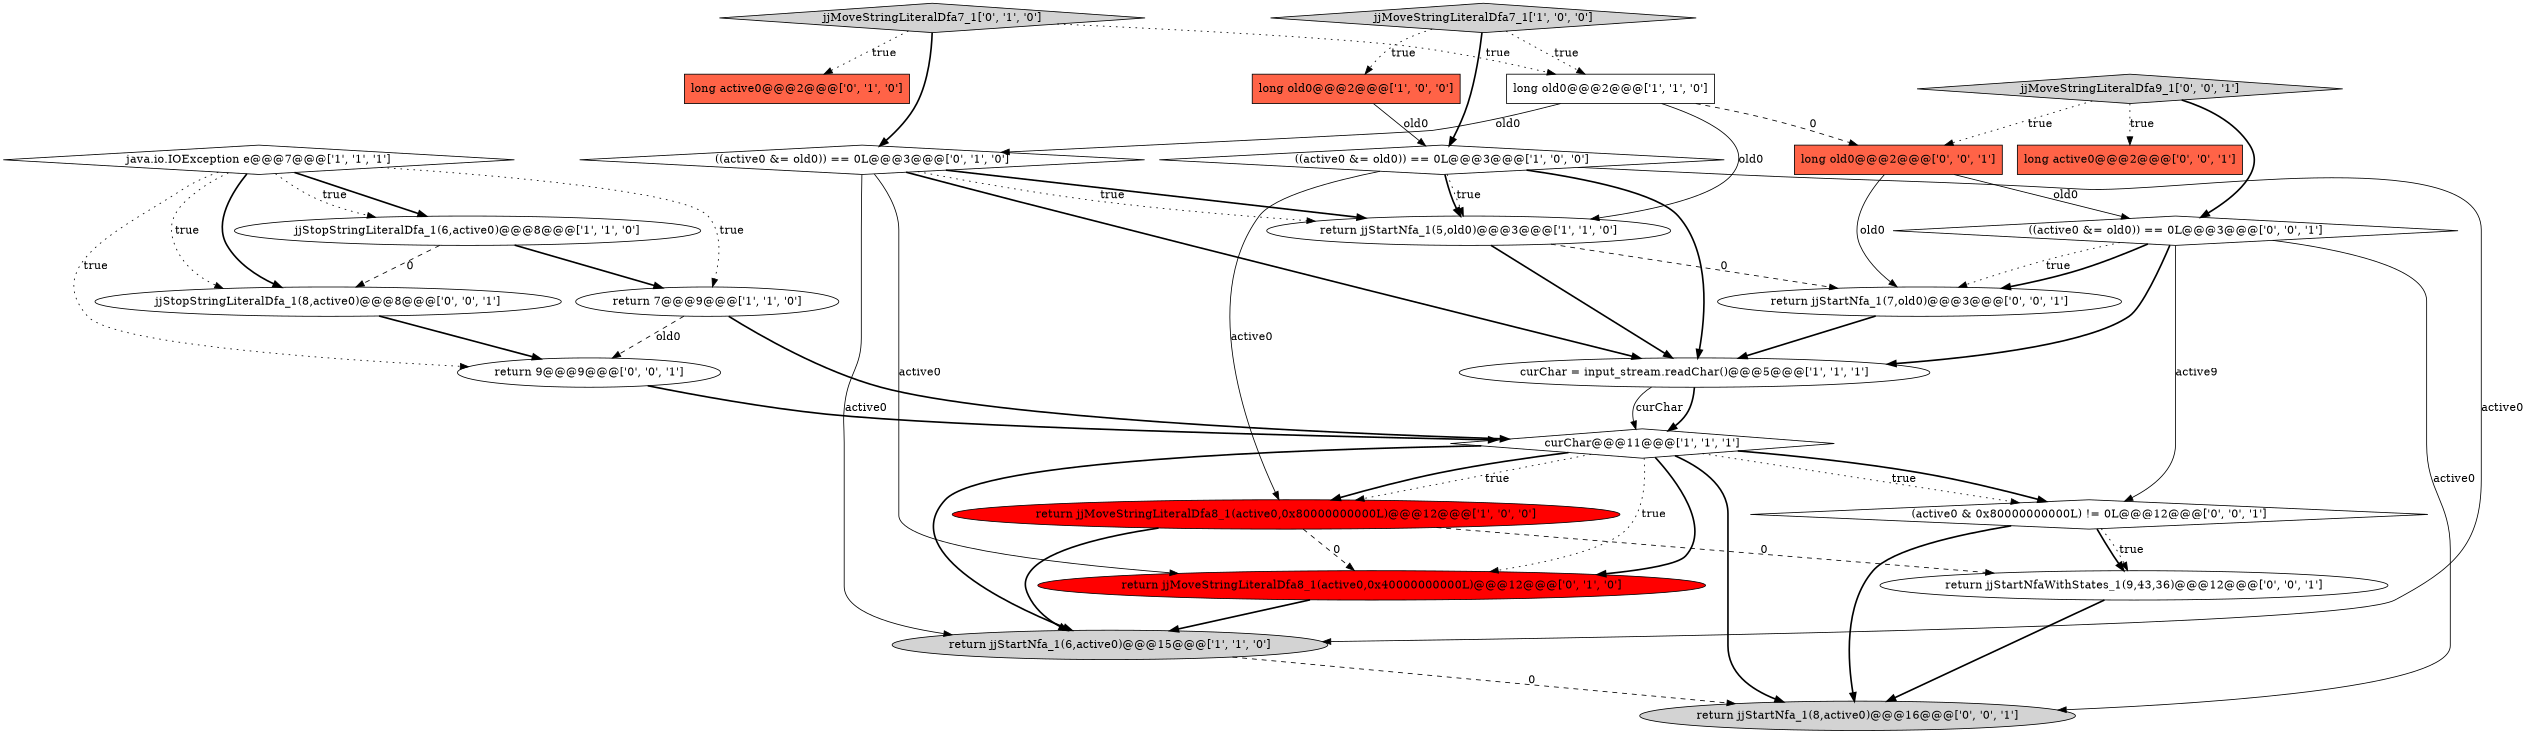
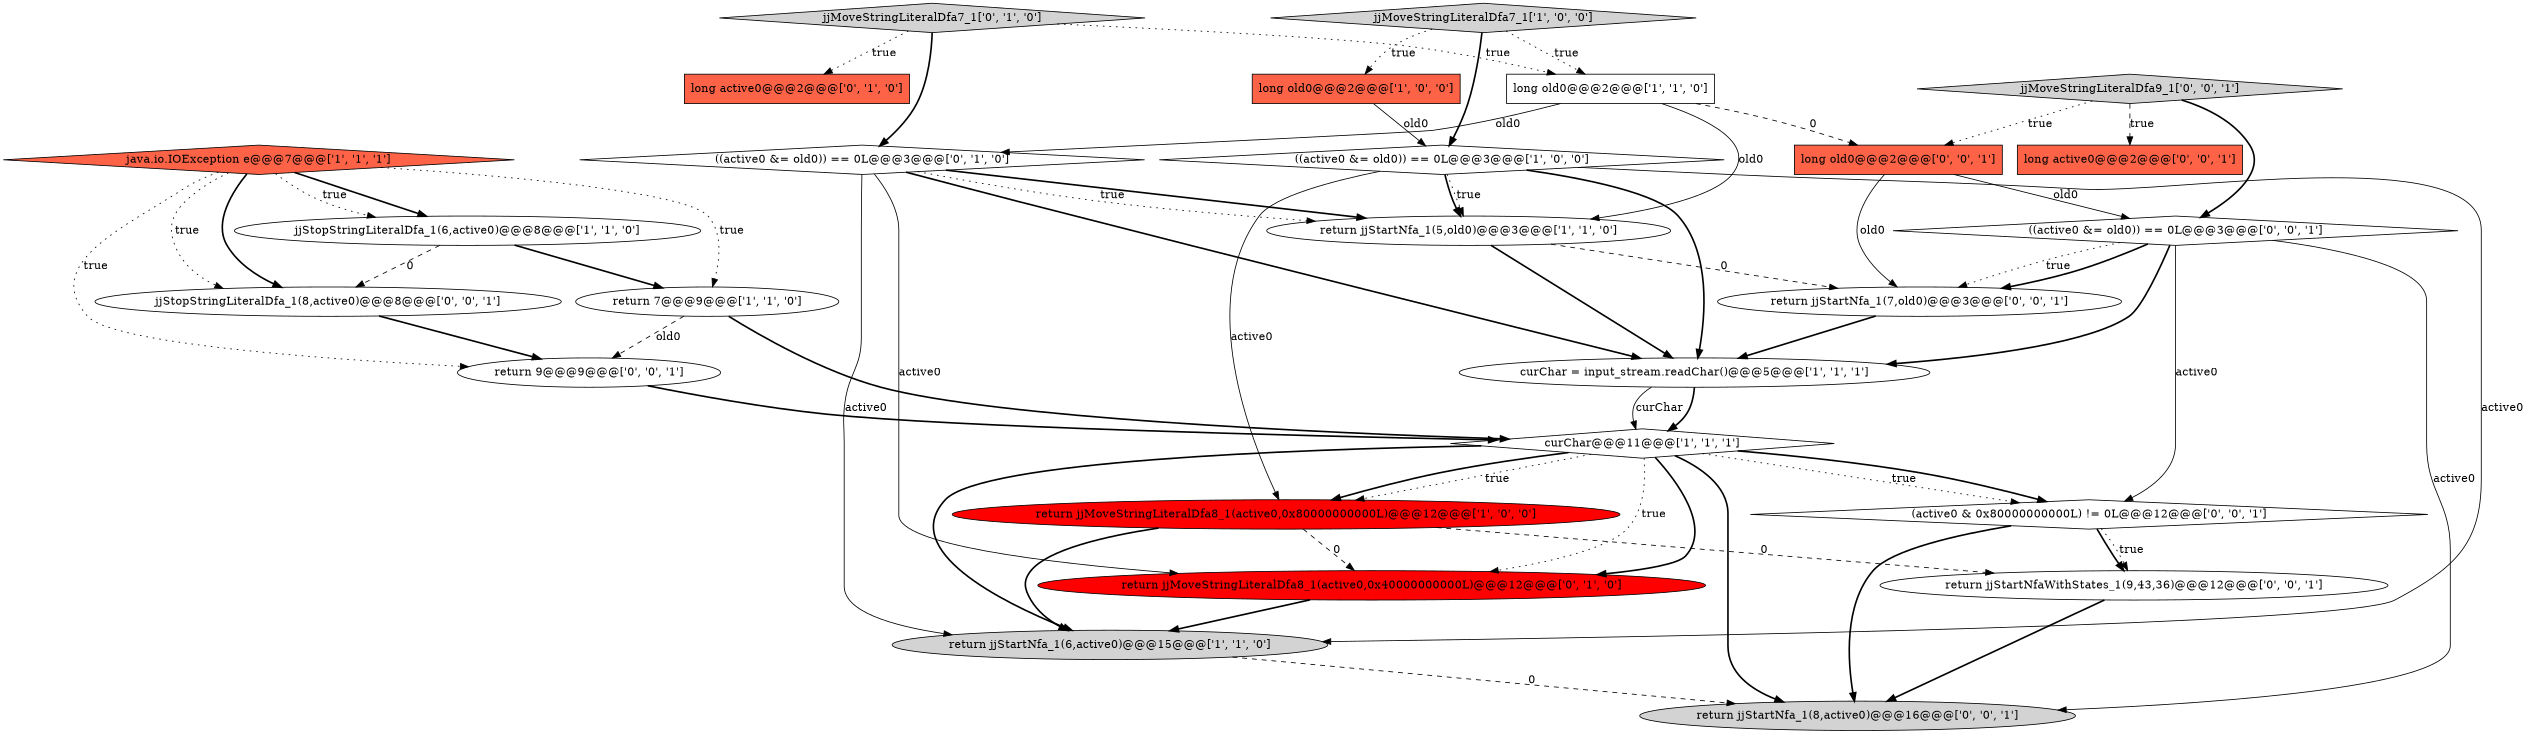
edge "jjMoveStringLiteralDfa9_1['0', '0', '1']" -> "long active0@@@2@@@['0', '0', '1']": style dotted -> dashed
node "java.io.IOException e@@@7@@@['1', '1', '1']": fillcolor white -> tomato
edge "((active0 &= old0)) == 0L@@@3@@@['0', '0', '1']" -> "(active0 & 0x80000000000L) != 0L@@@12@@@['0', '0', '1']": label "active9" -> "active0"
